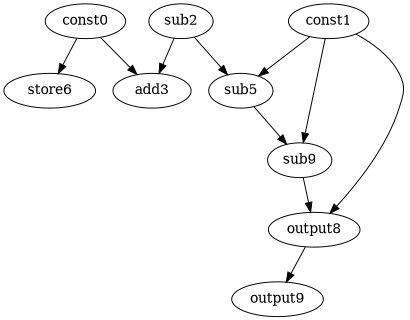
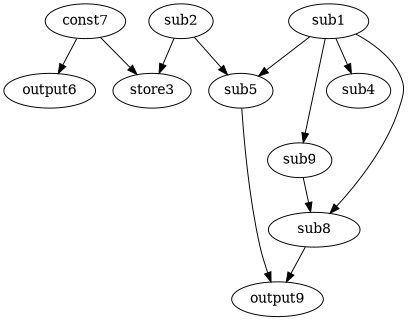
node "const0": label "const0" -> "const7"
node "const1": label "const1" -> "sub1"
node "store6": label "store6" -> "output6"
node "add3": label "add3" -> "store3"
node "sub4": added
edge "sub5" -> "sub9": now "sub5" -> "output9"
node "output8": label "output8" -> "sub8"
